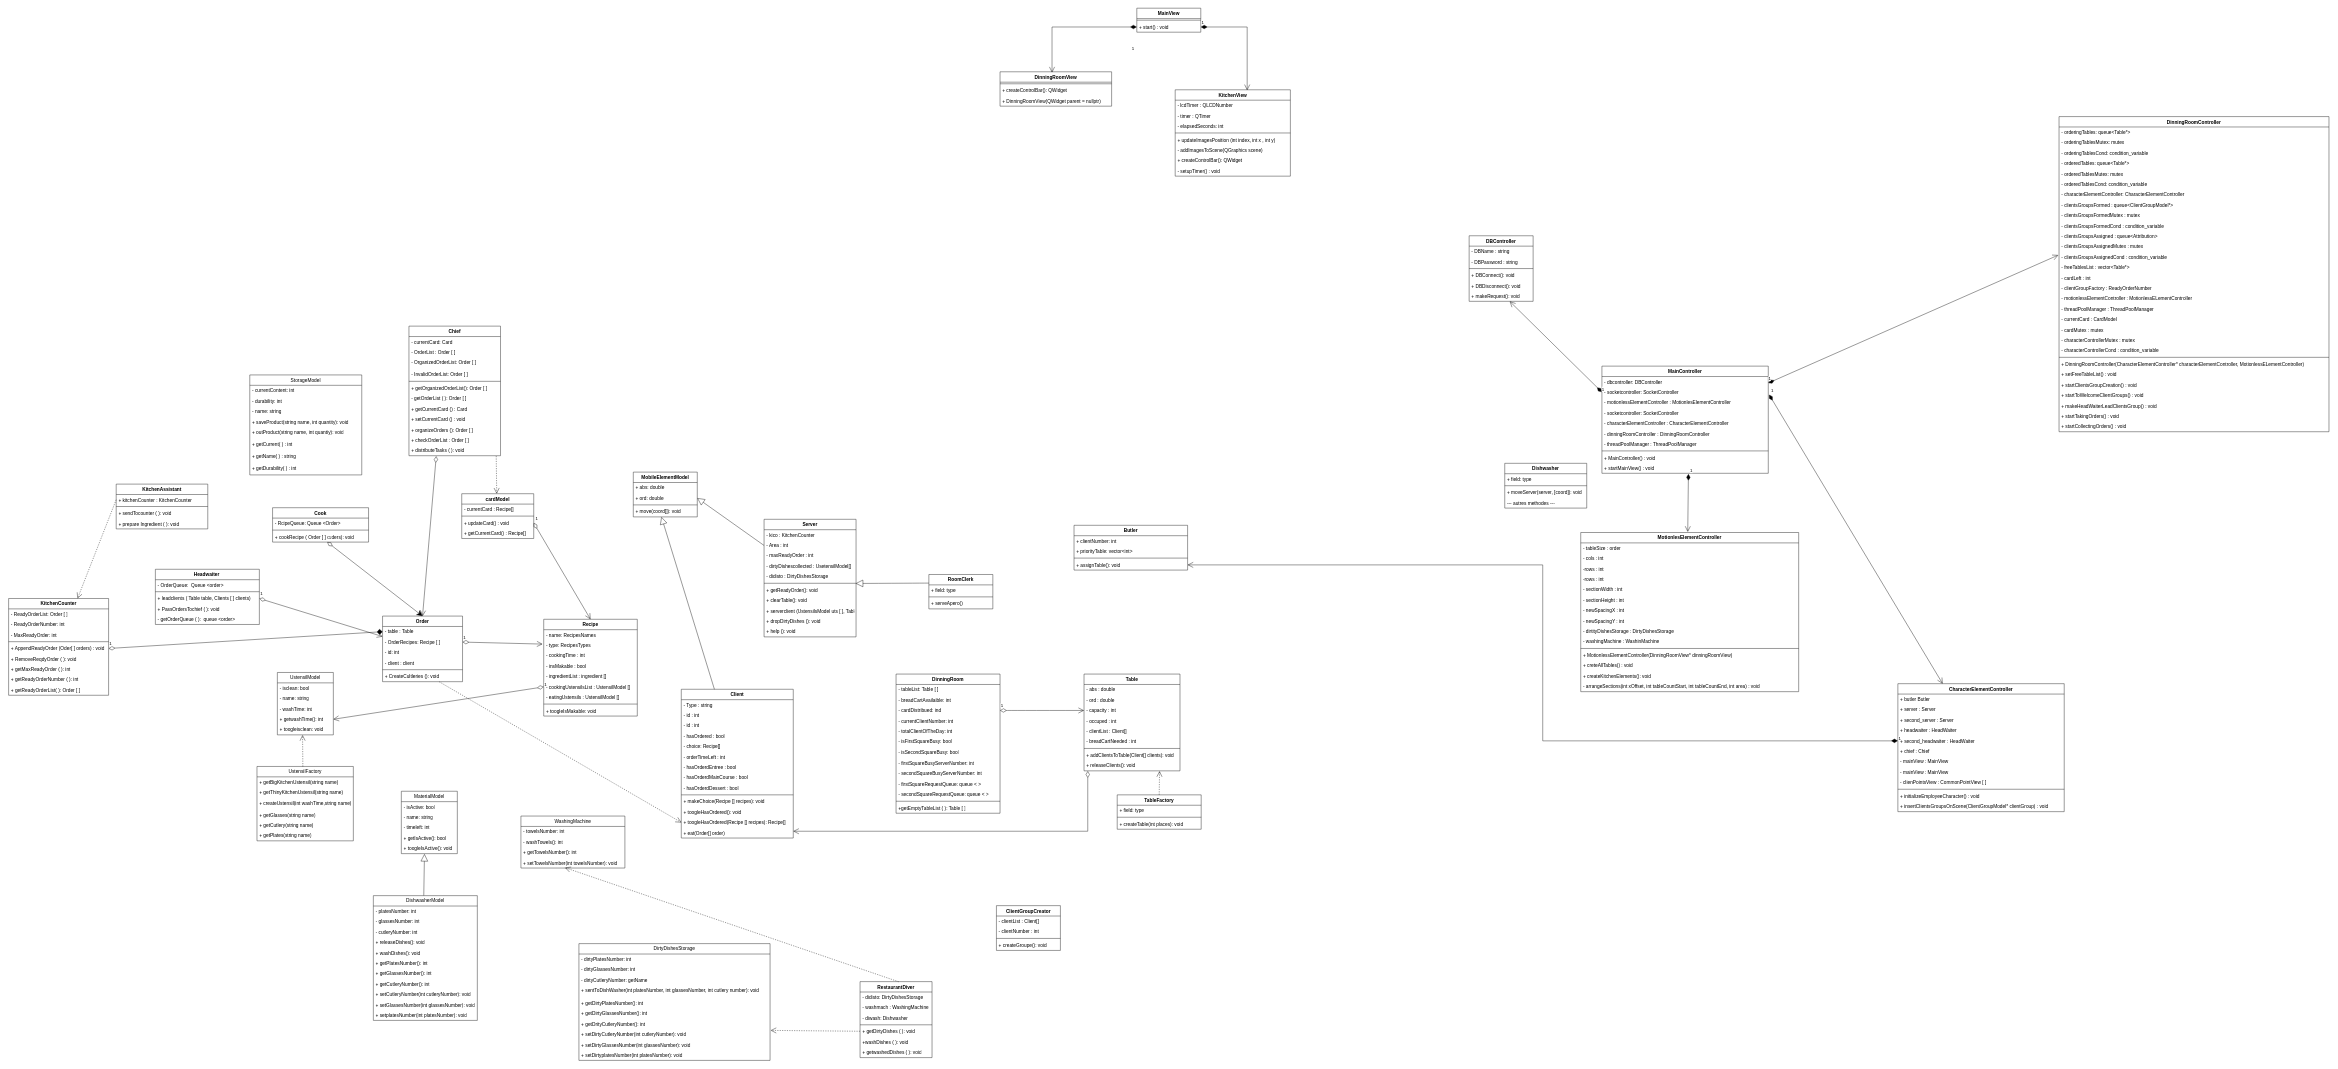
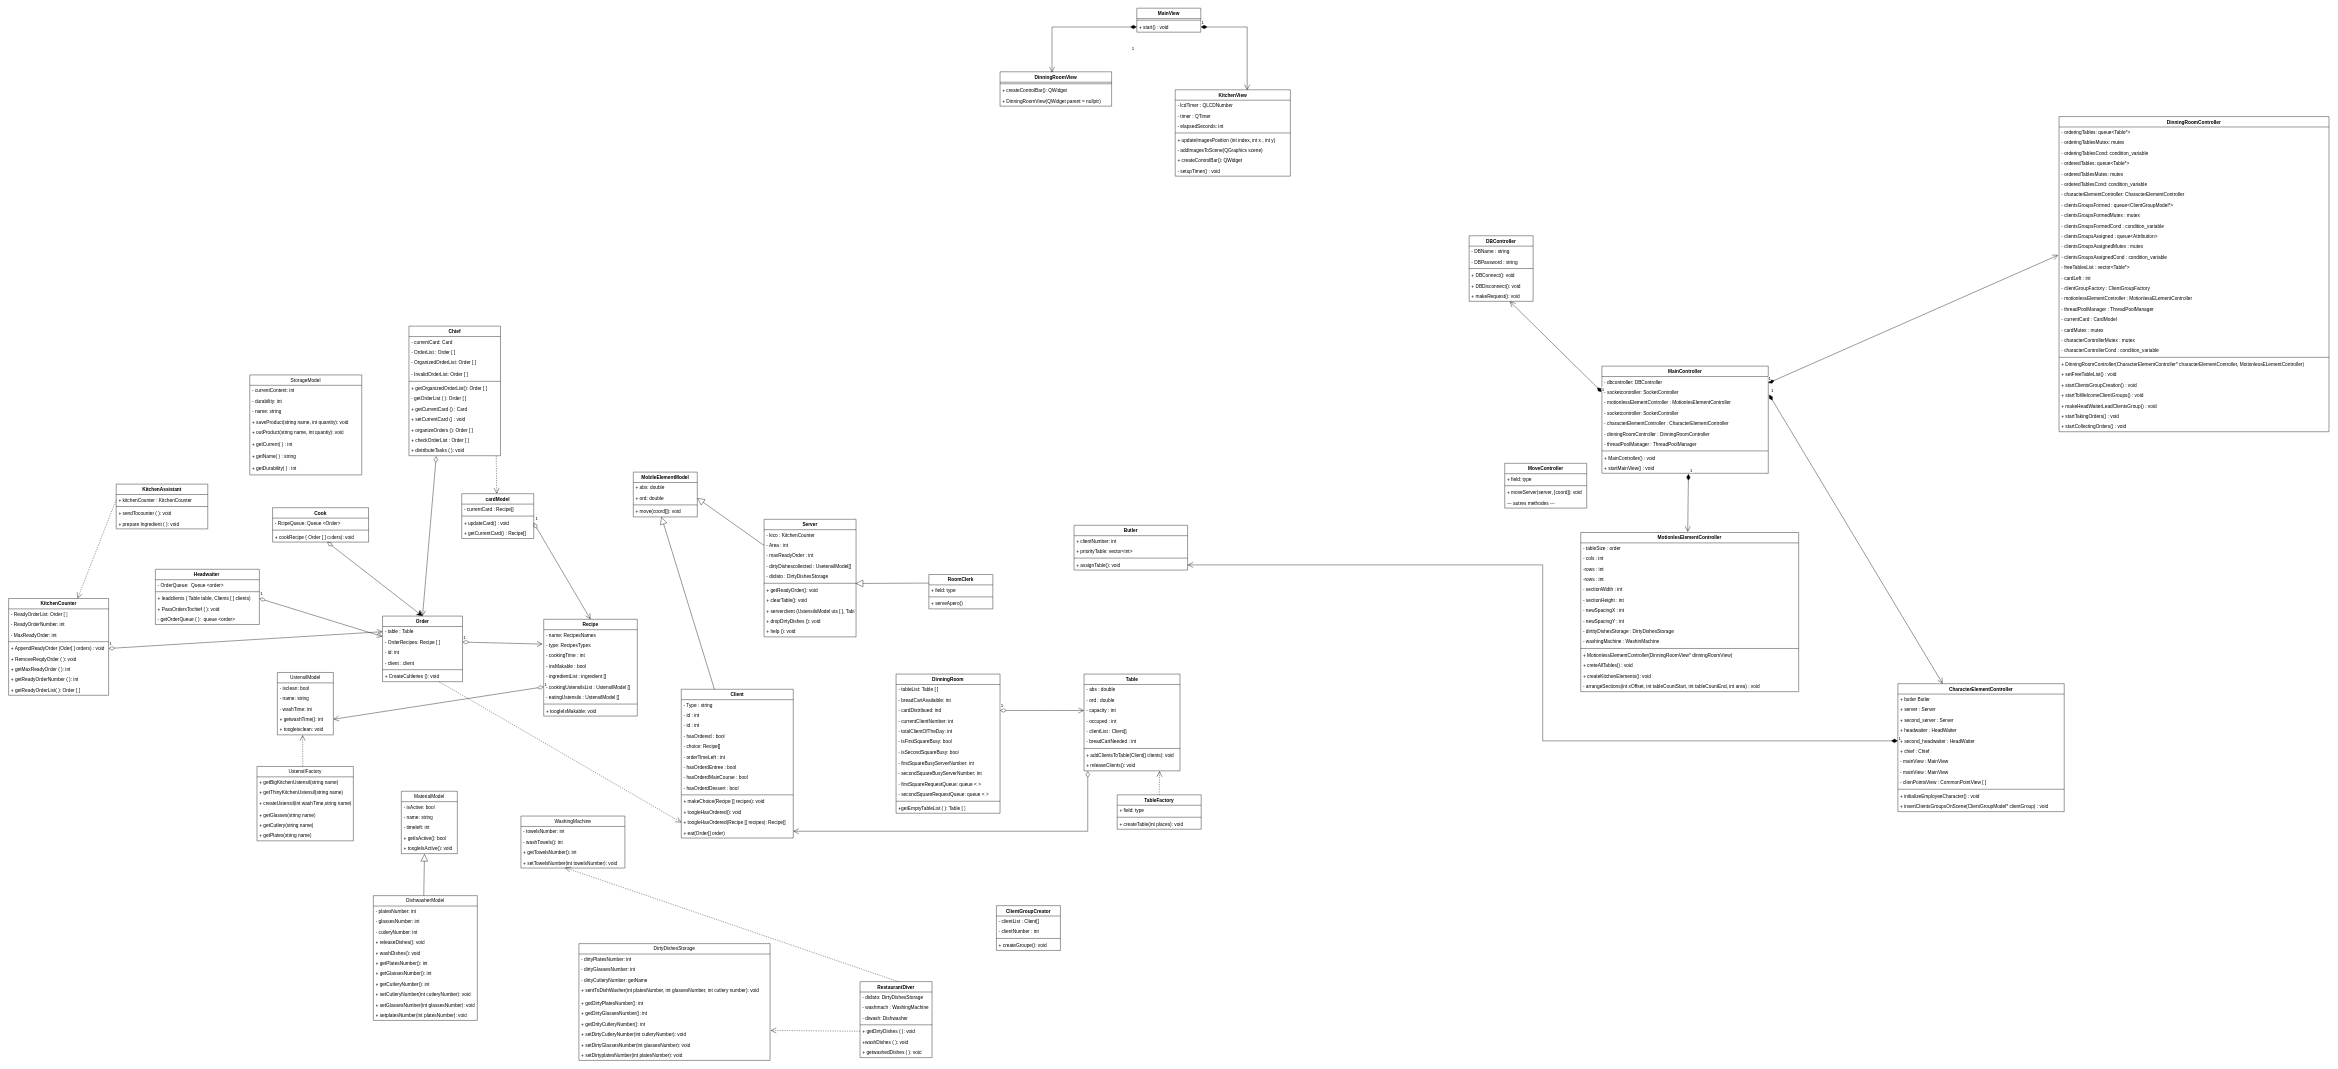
node "- clientGroupFactory : ReadyOrderNumber": label "- clientGroupFactory : ReadyOrderNumber" -> "- clientGroupFactory : ClientGroupFactory"
node "Dishwasher": label "Dishwasher" -> "MoveController"
edge "- table : Table" -- "+ AppendReadyOrder (Oder[ ] orders) : void": arrowhead diamond -> open
